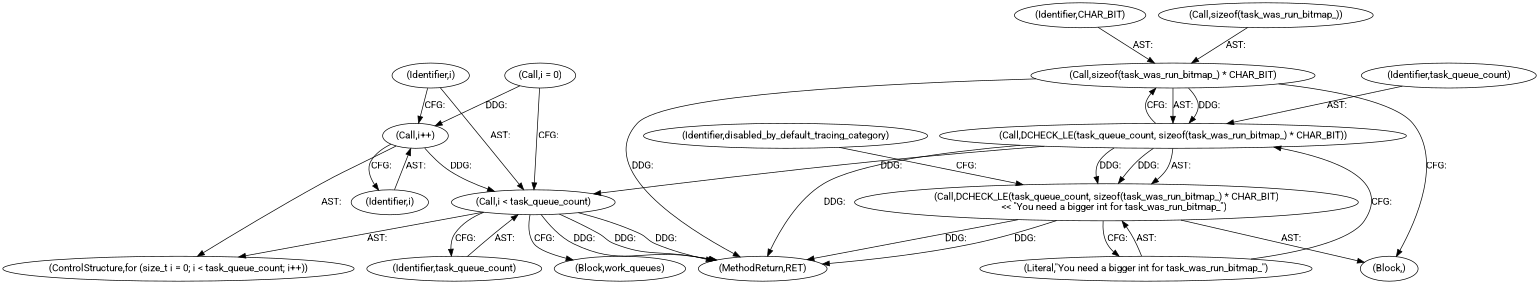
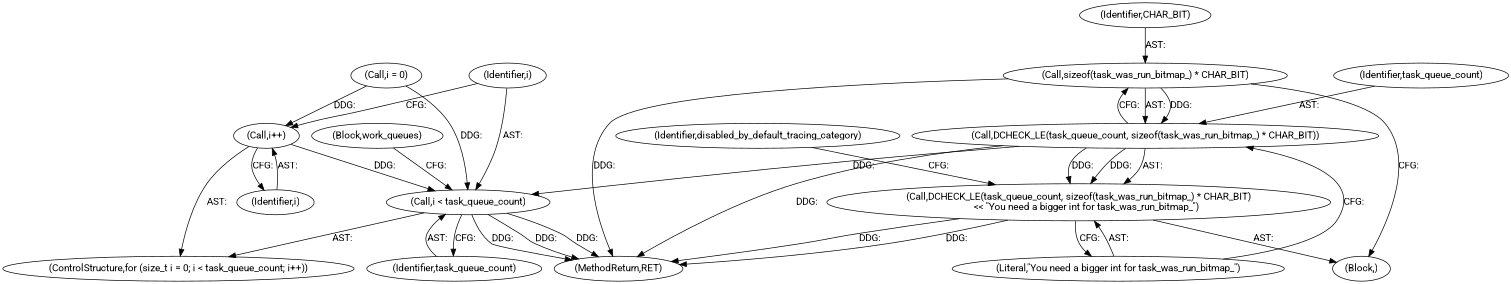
node "(Call,sizeof(task_was_run_bitmap_))": removed
edge "(Call,i = 0)" -> "(Call,i < task_queue_count)": label "CFG: " -> "DDG: "
edge "(Call,i < task_queue_count)" -> "(Block,work_queues)": reversed
